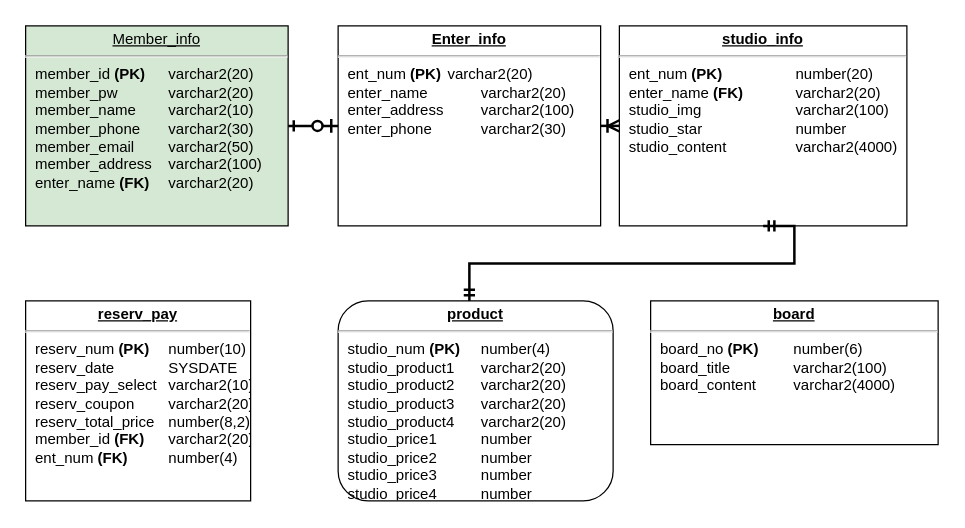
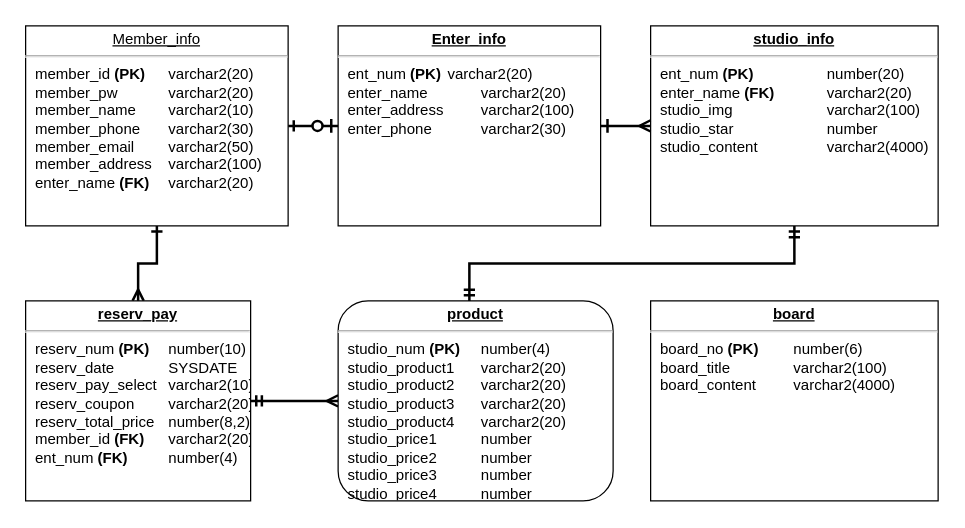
node "Member_info member_id (PK) varchar2(20) member_pw varchar2(20) member_name varchar2(10) member_phone varchar2(30) member_email varchar2(50) member_address varchar2(100) enter_name (FK) varchar2(20)": fillcolor #d5e8d4 -> #ffffff
node "studio_info ent_num (PK) number(20) enter_name (FK) varchar2(20) studio_img varchar2(100) studio_star number studio_content varchar2(4000)": moved (763, 126) -> (794, 126)
edge "Member_info member_id (PK) varchar2(20) member_pw varchar2(20) member_name varchar2(10) member_phone varchar2(30) member_email varchar2(50) member_address varchar2(100) enter_name (FK) varchar2(20)" -- "reserv_pay reserv_num (PK) number(10) reserv_date SYSDATE reserv_pay_select varchar2(10) reserv_coupon varchar2(20) reserv_total_price number(8,2) member_id (FK) varchar2(20) ent_num (FK) number(4)": added
node "board board_no (PK) number(6) board_title varchar2(100) board_content varchar2(4000)": size 288x144 -> 288x200
edge "reserv_pay reserv_num (PK) number(10) reserv_date SYSDATE reserv_pay_select varchar2(10) reserv_coupon varchar2(20) reserv_total_price number(8,2) member_id (FK) varchar2(20) ent_num (FK) number(4)" -- "product studio_num (PK) number(4) studio_product1 varchar2(20) studio_product2 varchar2(20) studio_product3 varchar2(20) studio_product4 varchar2(20) studio_price1 number studio_price2 number studio_price3 number studio_price4 number": added
